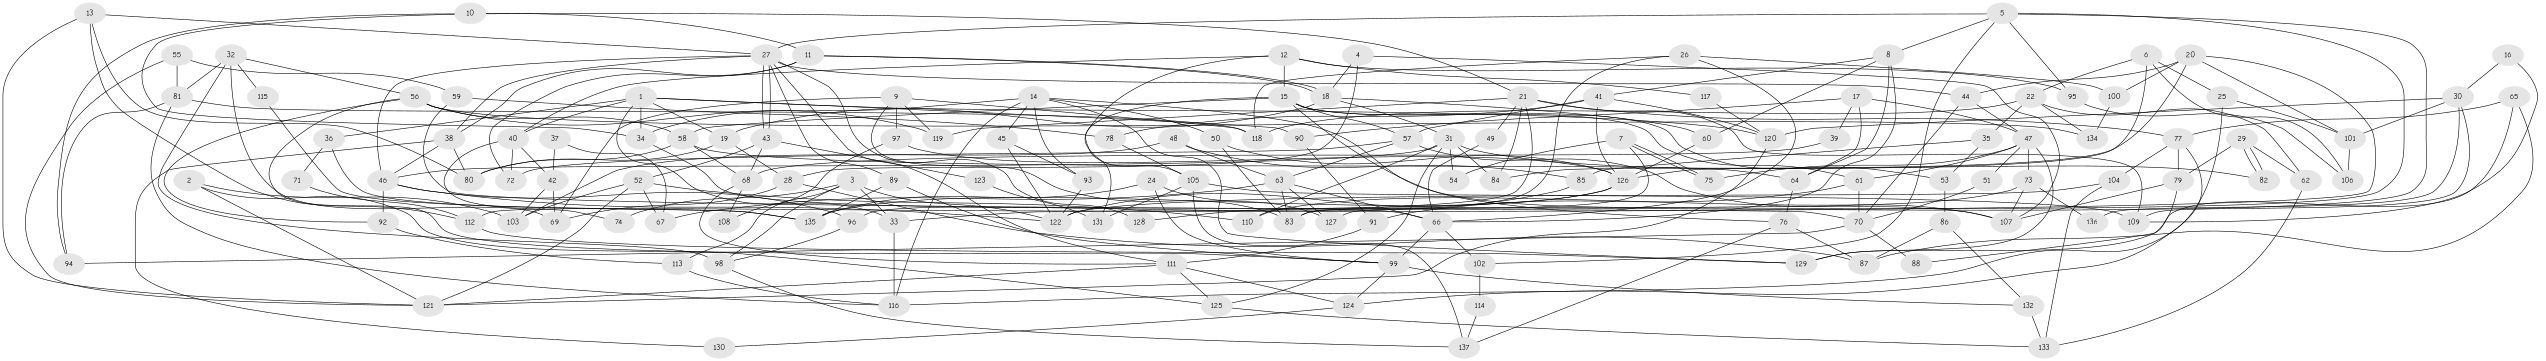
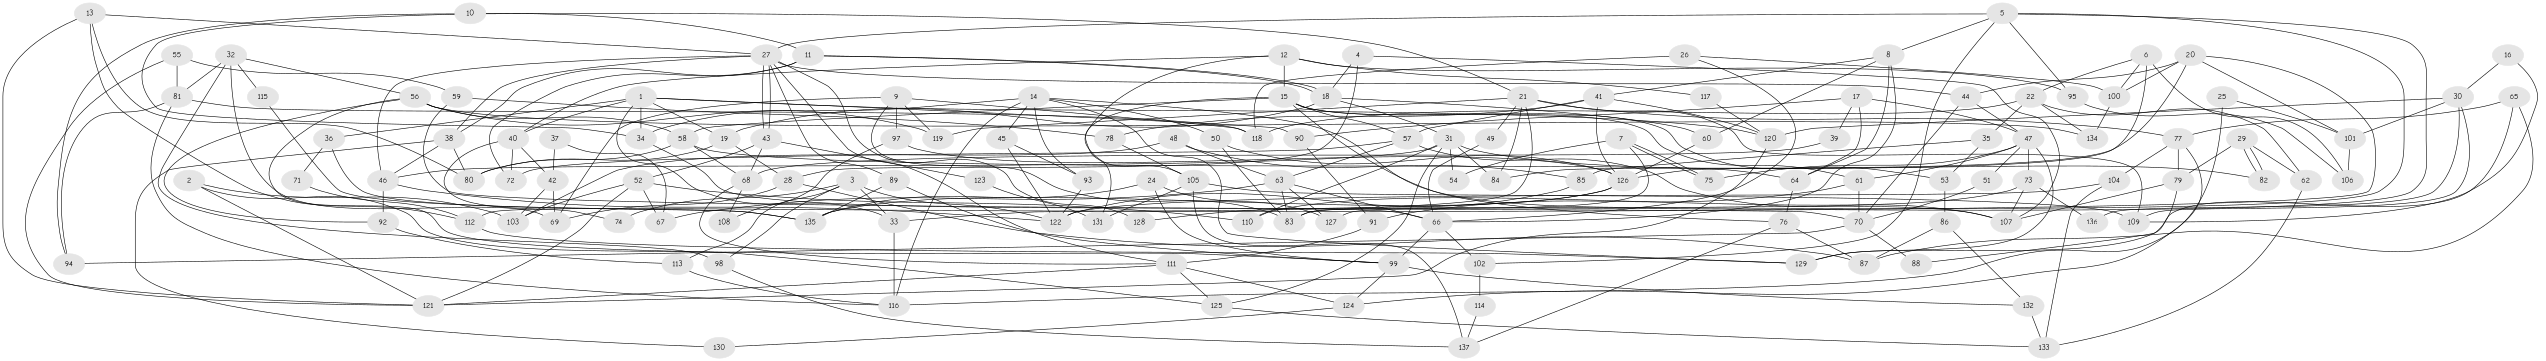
edge "6" -- "25": now "6" -- "100"
node "96": removed
